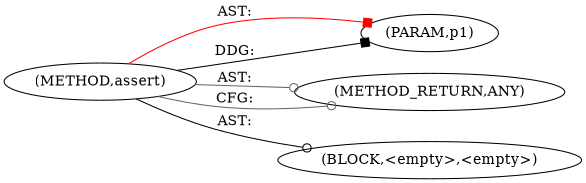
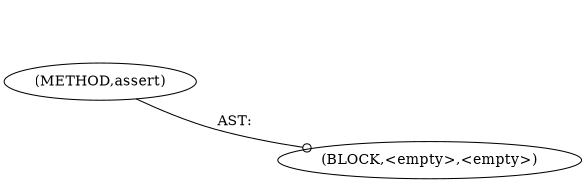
node "(PARAM,p1)": removed
node "(METHOD_RETURN,ANY)": removed
